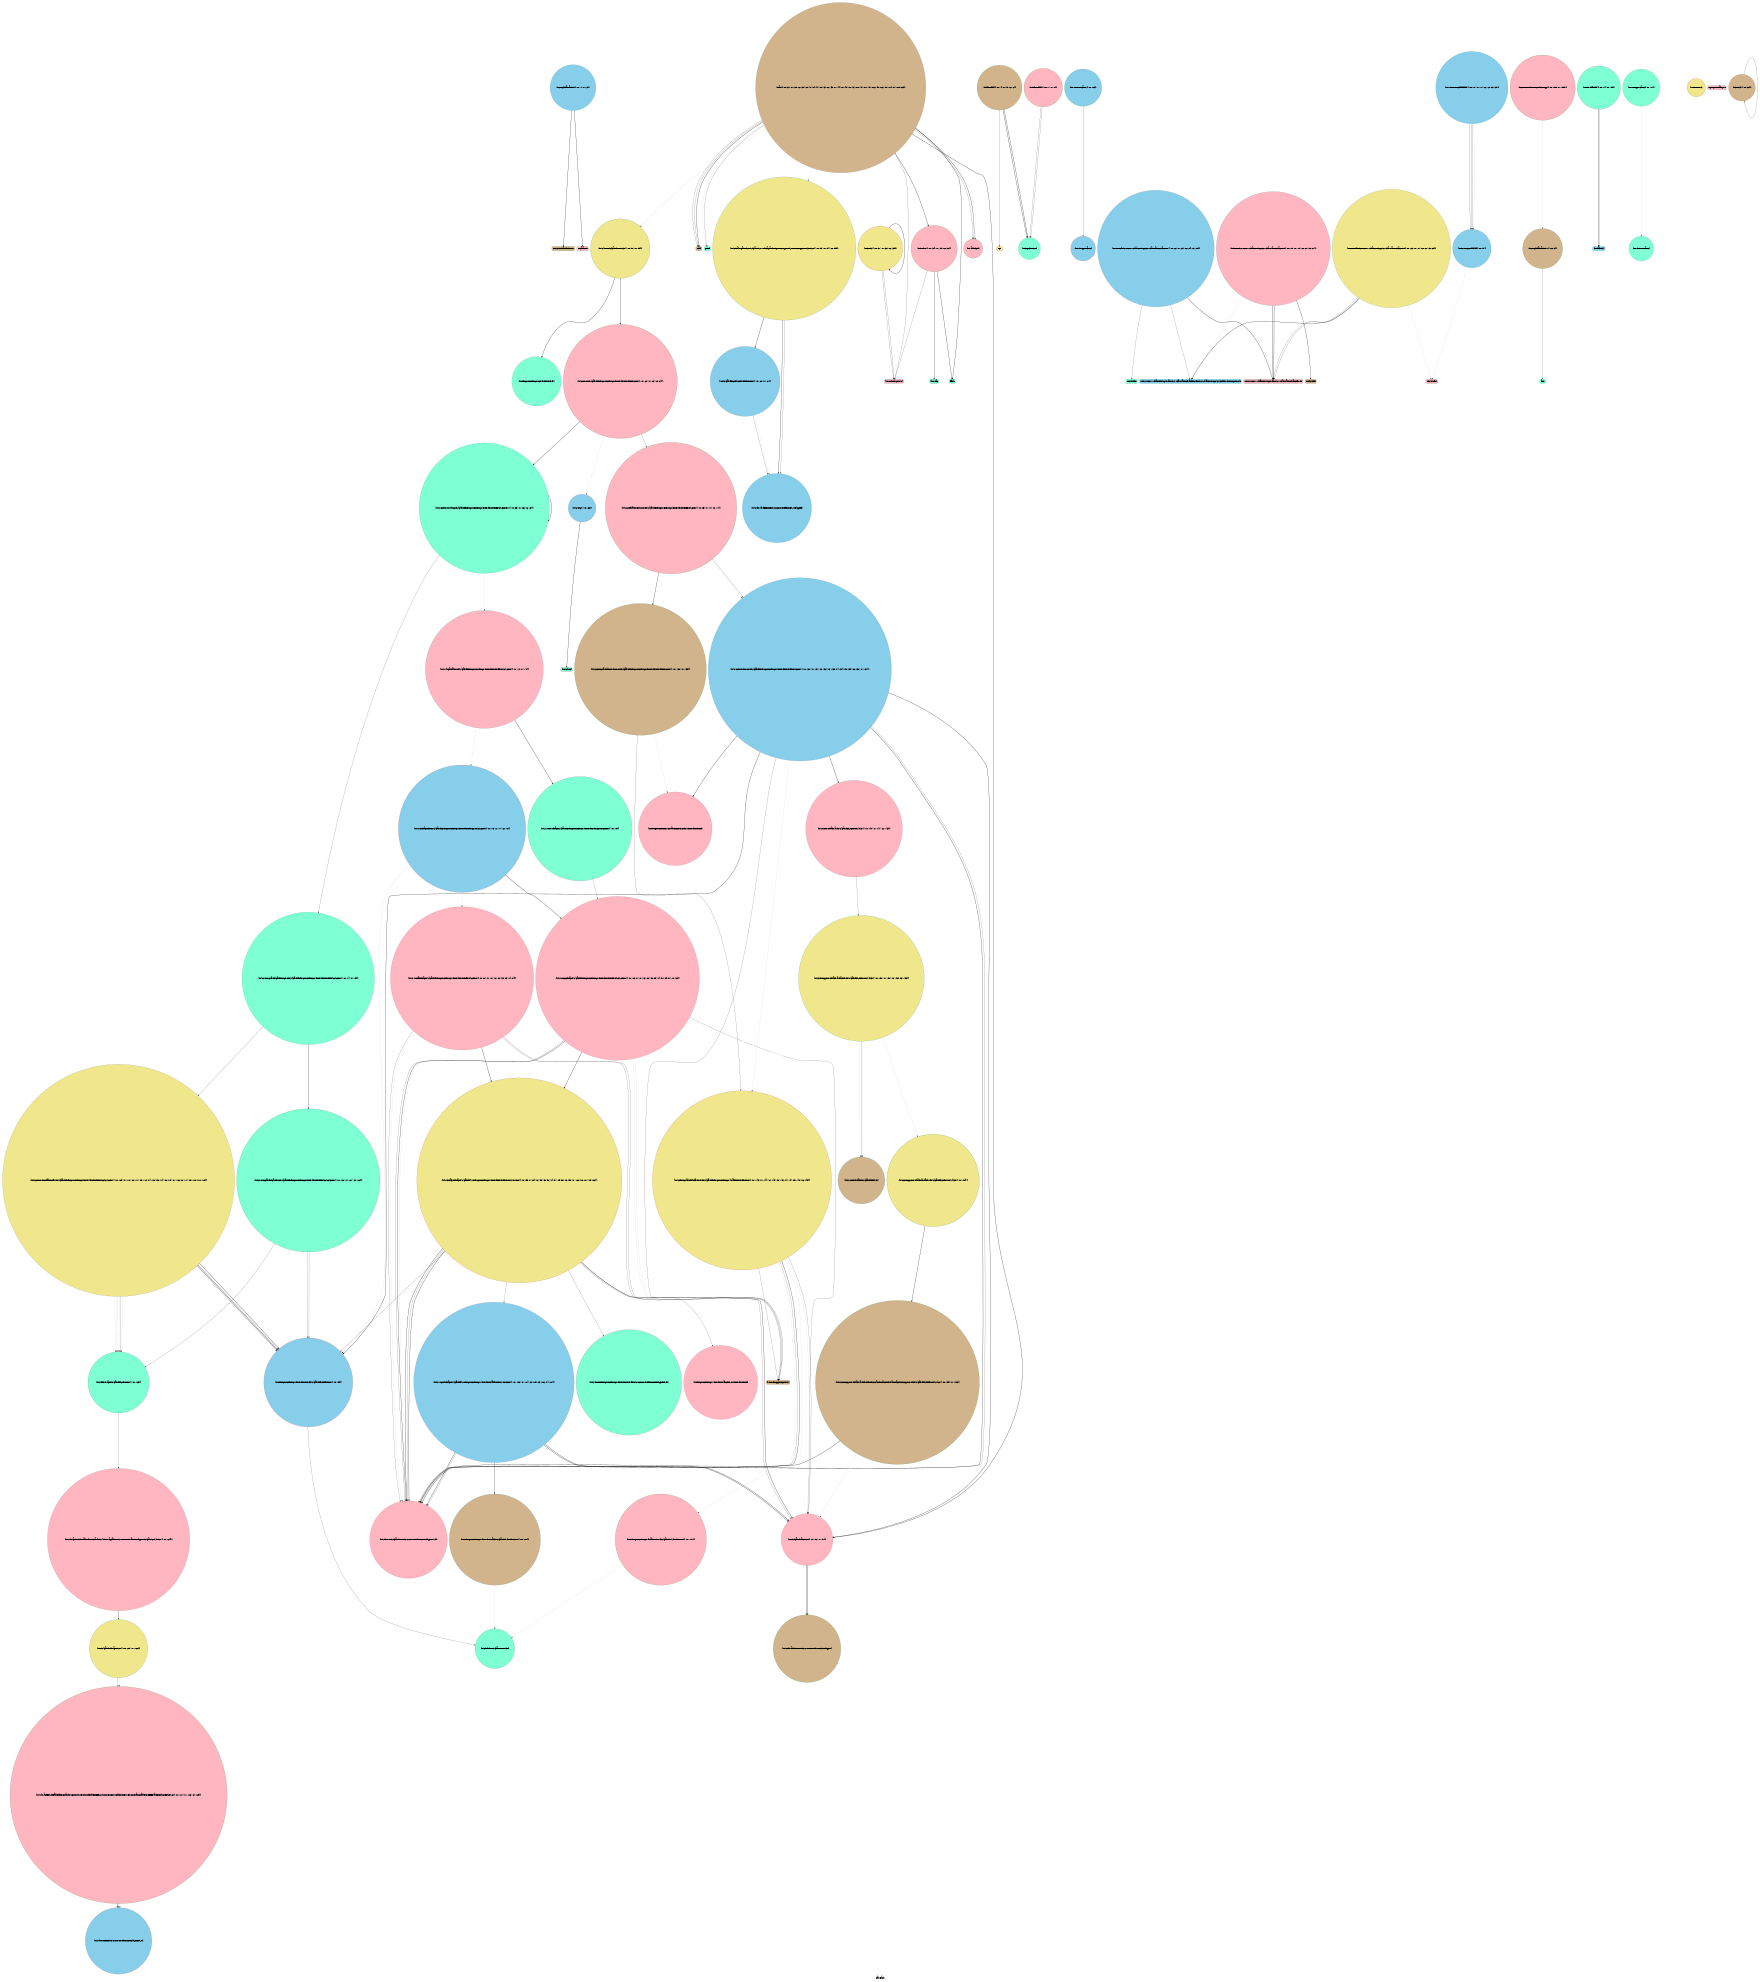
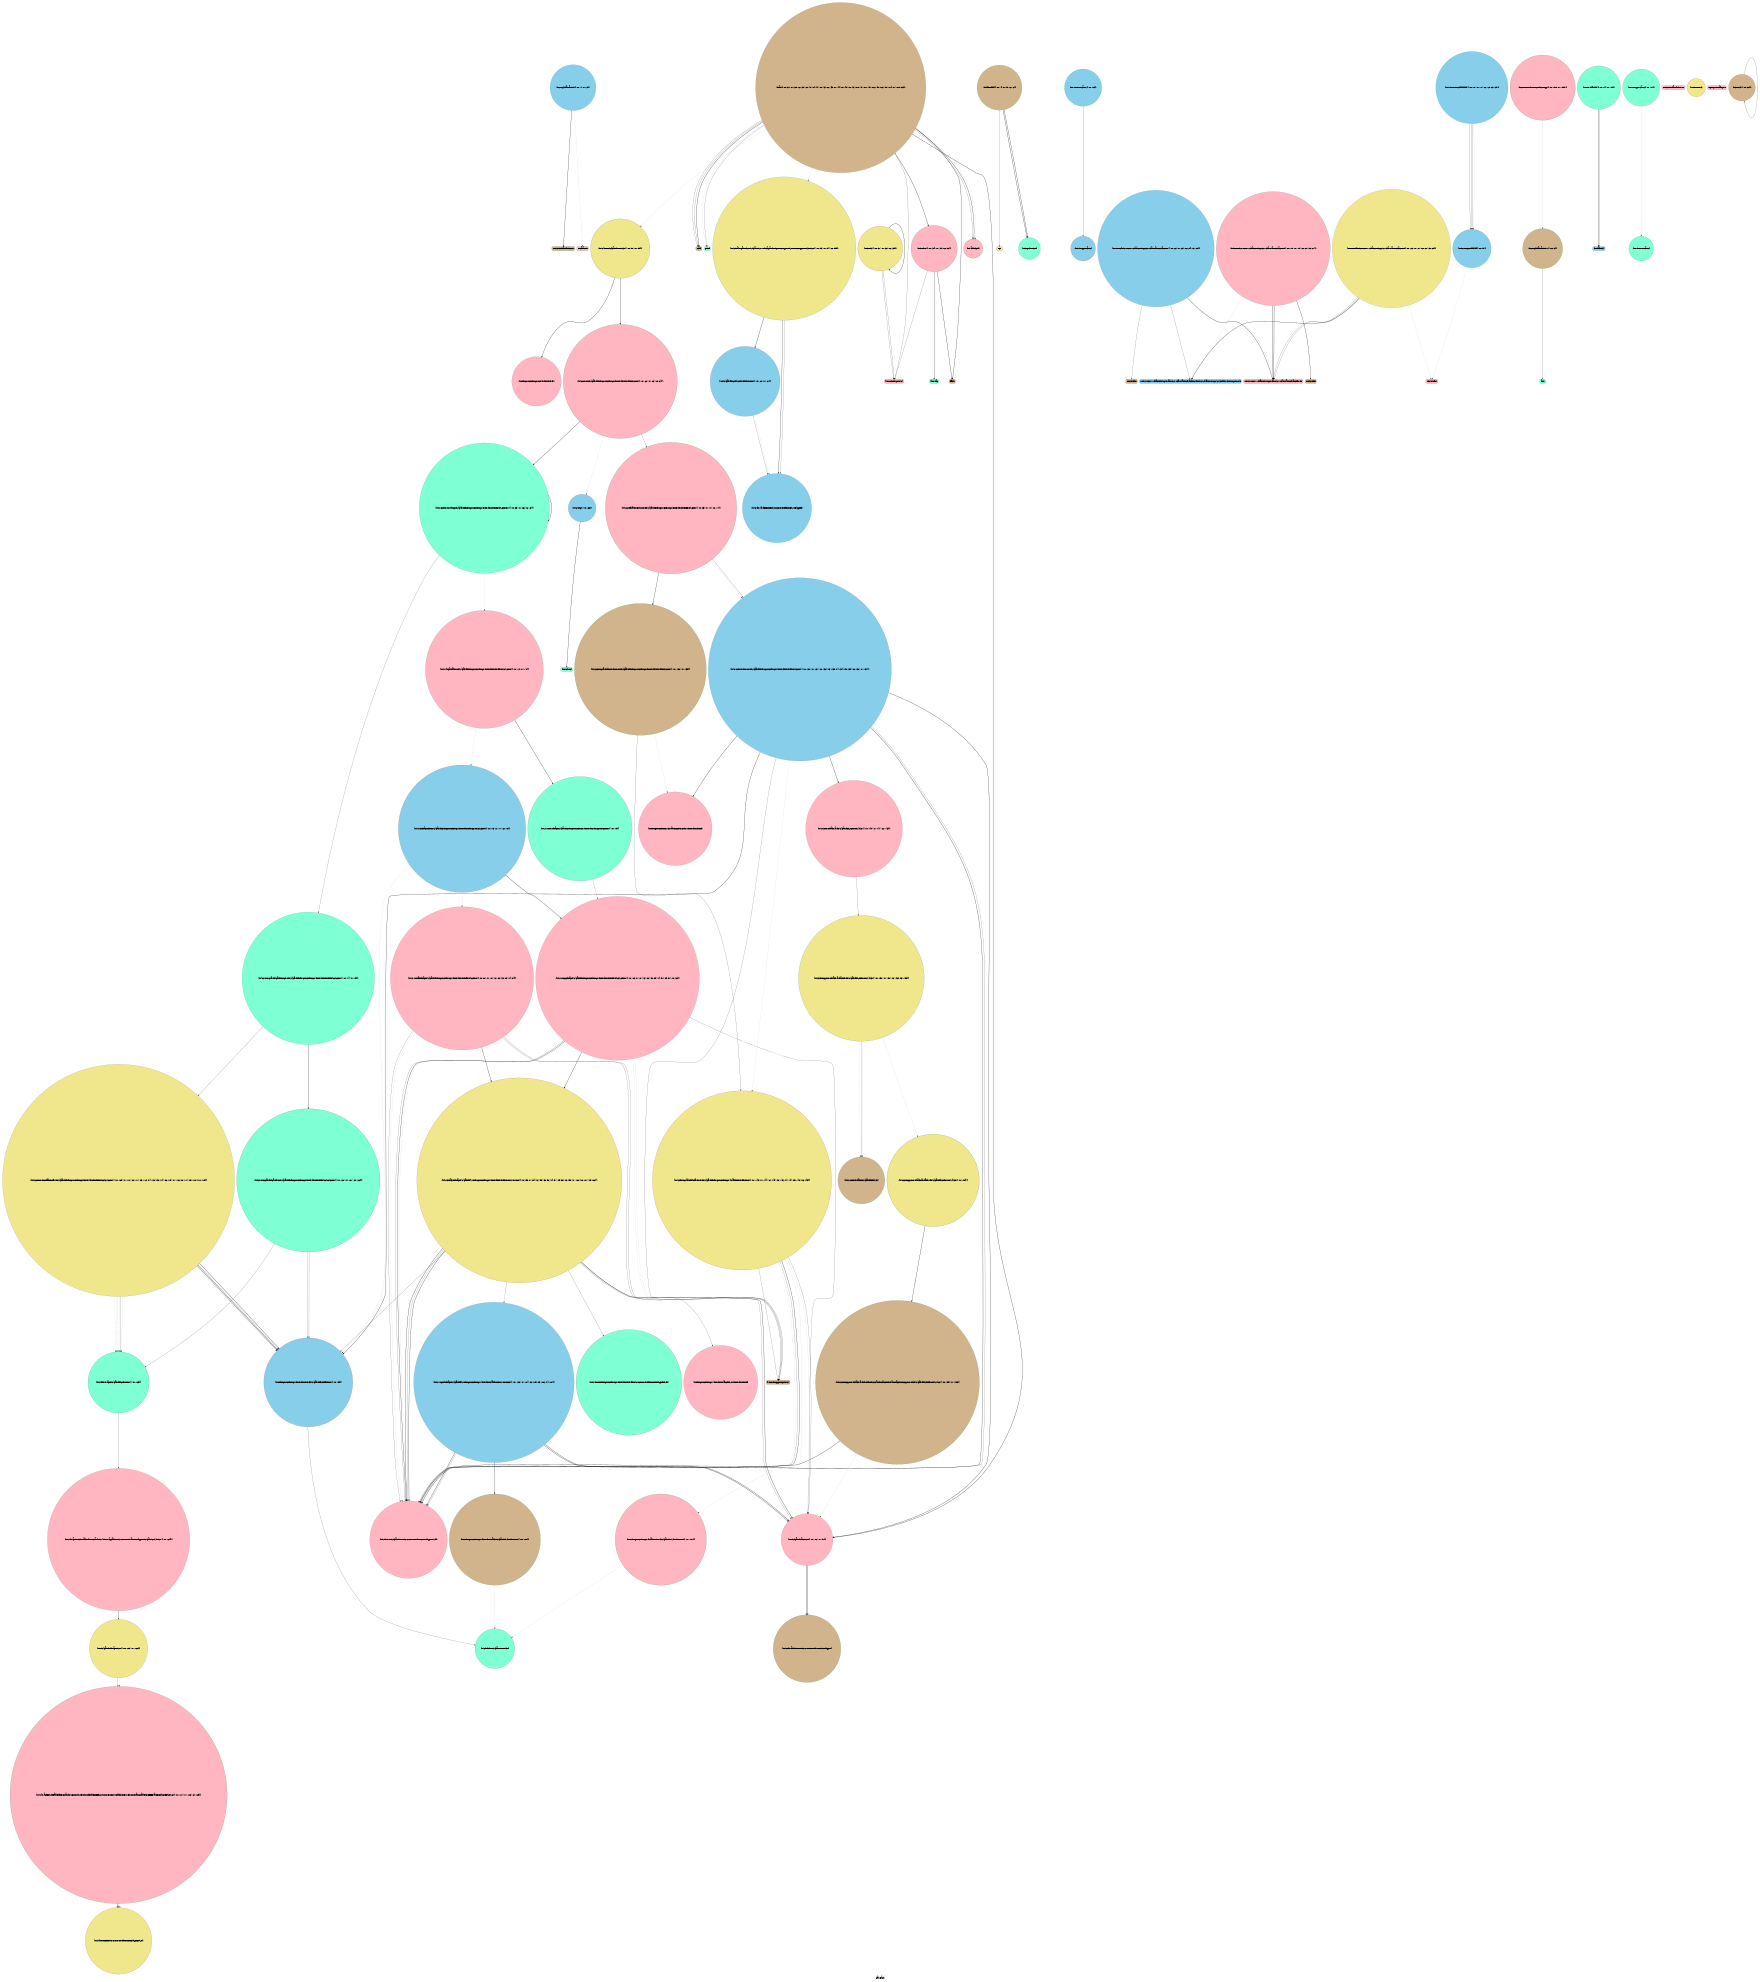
node "{_Z5distRdddd|{<s0>7|<s1>8}}": removed
node "_ZNSt8ios_base4InitD1Ev": added
edge "{__cxx_global_var_init|{<s0>1|<s1>2}}" -> "__cxa_atexit": style bold -> dotted
node "{_ZN9__gnu_cxx5__ops16__iter_less_iterEv}": fillcolor aquamarine -> lightpink
node "fflush": fillcolor aquamarine -> tan
node "_ZNSirsERx": fillcolor aquamarine -> tan
node "{_ZSt4moveIRiEONSt16remove_referenceIT_E4typeEOS2_}": fillcolor skyblue -> khaki
